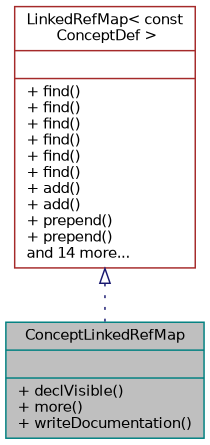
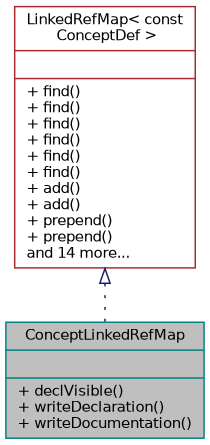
node "ConceptLinkedRefMap": text "+ more()" -> "+ writeDeclaration()"
